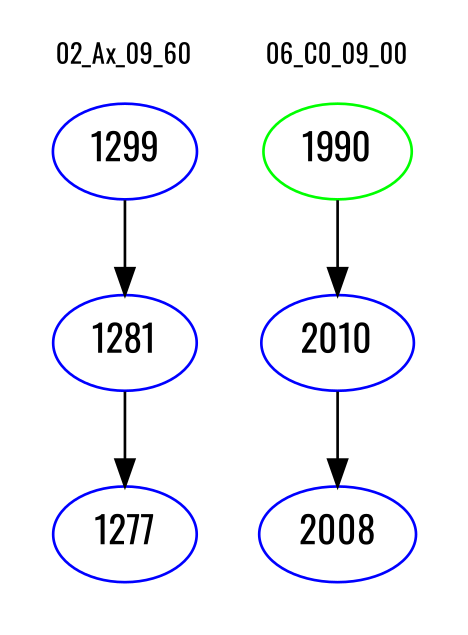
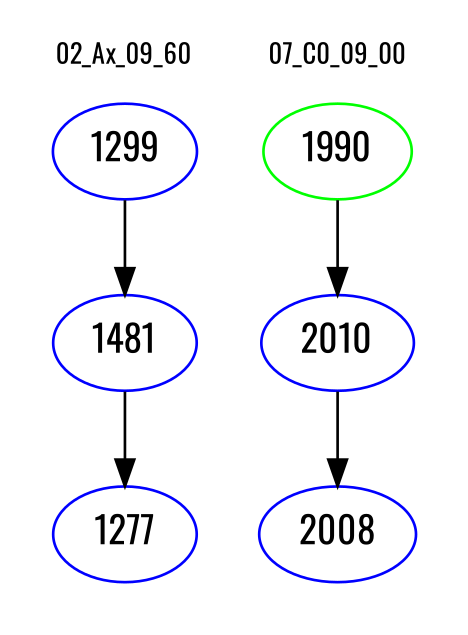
cluster "06_C0_09_00": label "06_C0_09_00" -> "07_C0_09_00"
node "1281": label "1281" -> "1481"
